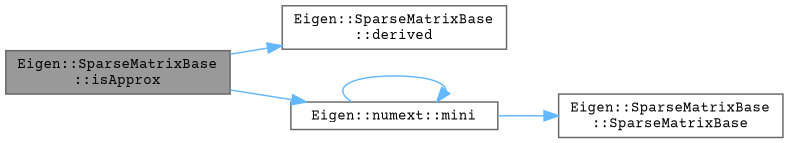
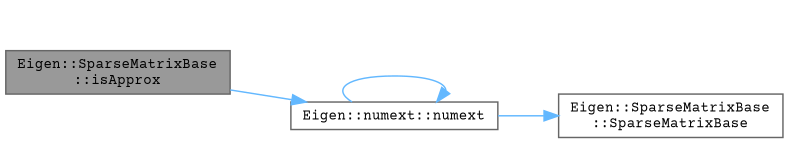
node "Eigen::SparseMatrixBase ::derived": removed
node "Eigen::numext::mini": label "Eigen::numext::mini" -> "Eigen::numext::numext"
